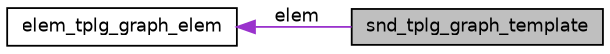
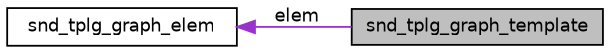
node "elem_tplg_graph_elem": label "elem_tplg_graph_elem" -> "snd_tplg_graph_elem"
